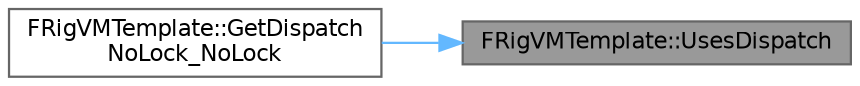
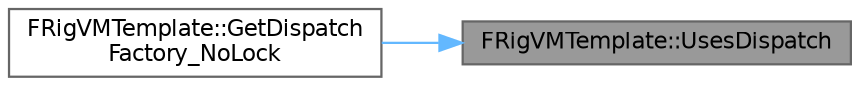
node "FRigVMTemplate::GetDispatch NoLock_NoLock": label "FRigVMTemplate::GetDispatch NoLock_NoLock" -> "FRigVMTemplate::GetDispatch Factory_NoLock"
